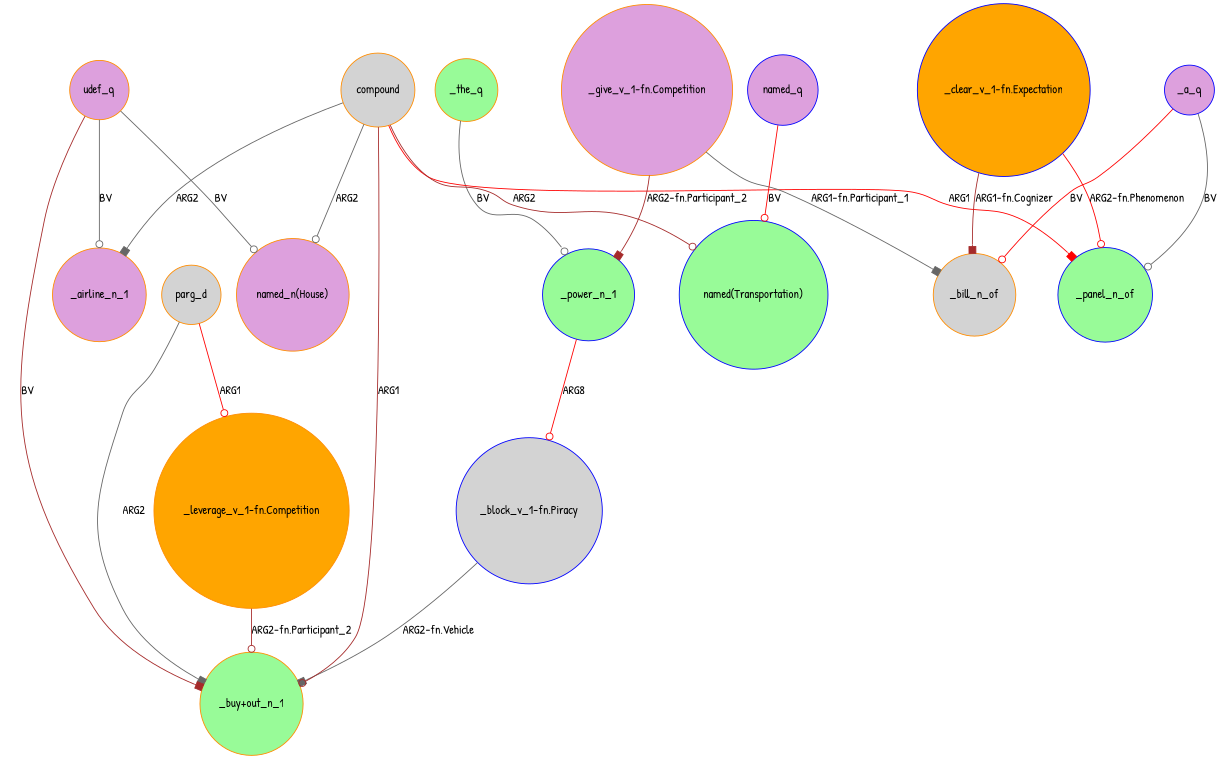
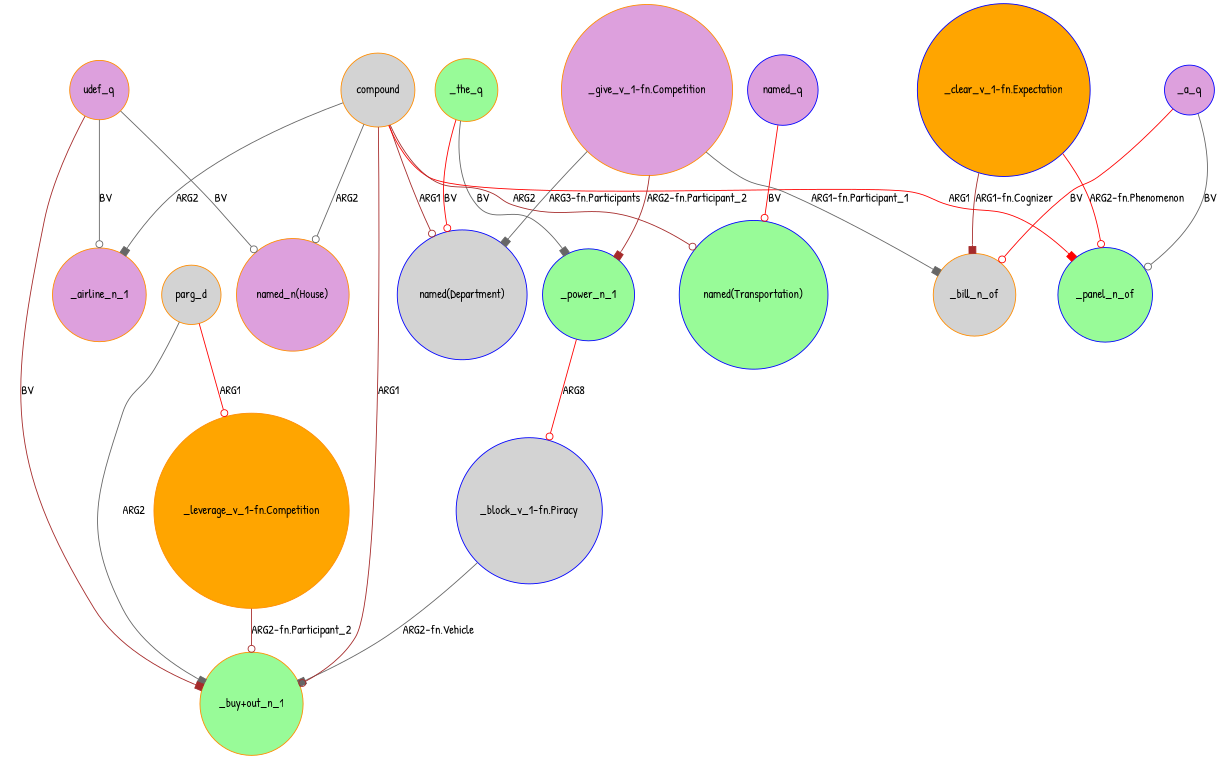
edge "_the_q" -> "_power_n_1": arrowhead odot -> box
node "named(Department)": added
